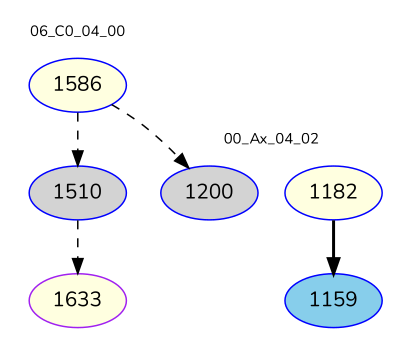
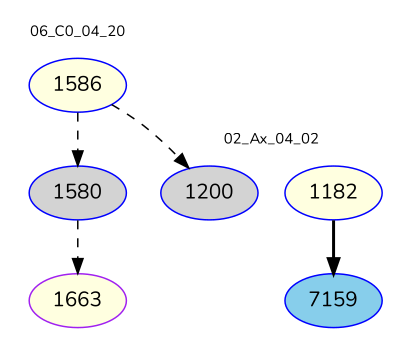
cluster "06_C0_04_00": label "06_C0_04_00" -> "06_C0_04_20"
cluster "00_Ax_04_02": label "00_Ax_04_02" -> "02_Ax_04_02"
node "1510": label "1510" -> "1580"
node "1633": label "1633" -> "1663"
node "1159": label "1159" -> "7159"
